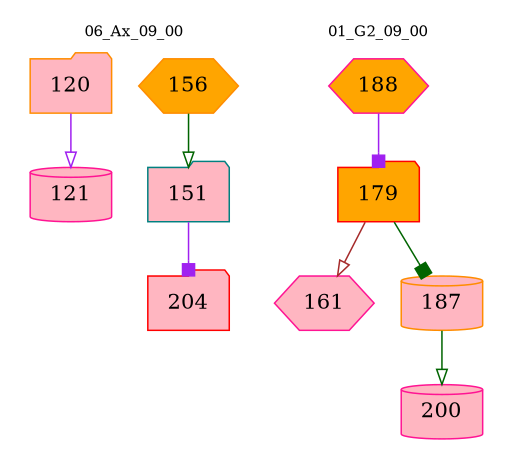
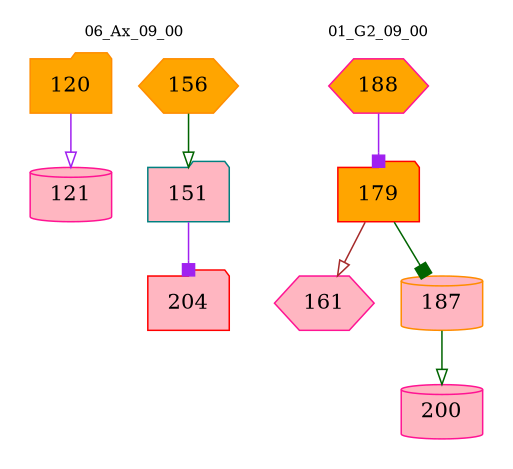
node "120": fillcolor lightpink -> orange
